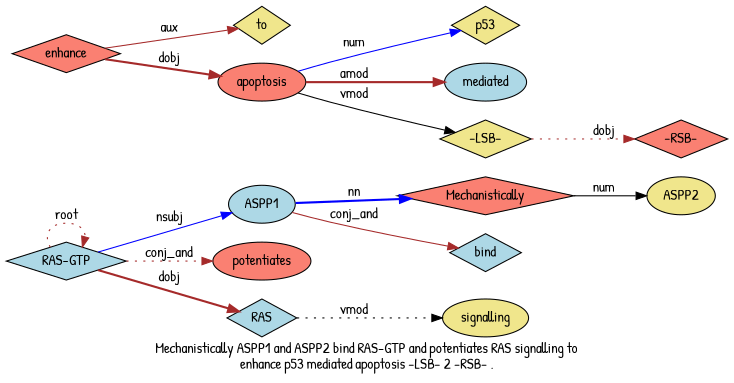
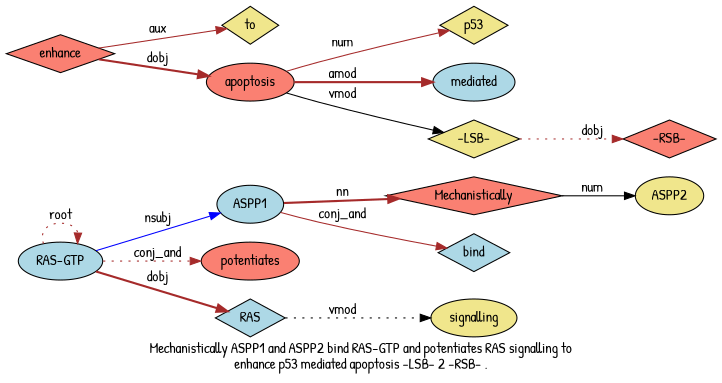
edge "apoptosis" -> "p53": color blue -> brown
edge "ASPP1" -> "Mechanistically": color blue -> brown
node "RAS-GTP": shape diamond -> ellipse
